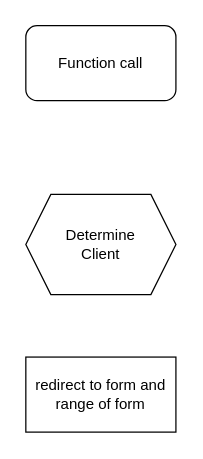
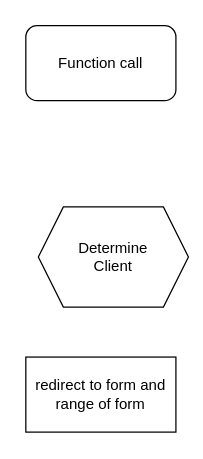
node "Determine Client": moved (101, 244) -> (113, 257)
